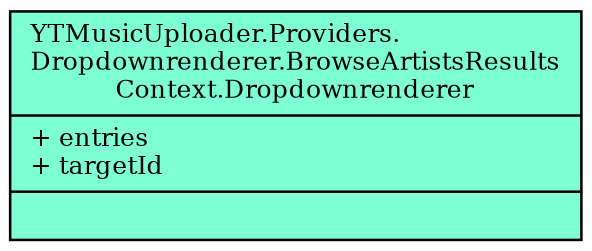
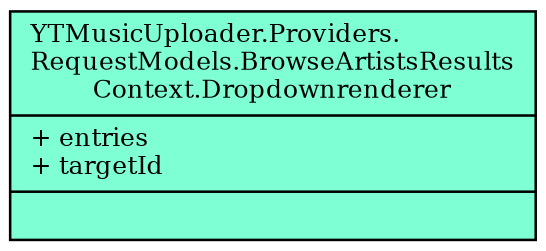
node "YTMusicUploader.Providers.": text "Dropdownrenderer.BrowseArtistsResults" -> "RequestModels.BrowseArtistsResults"
